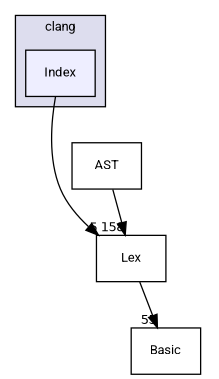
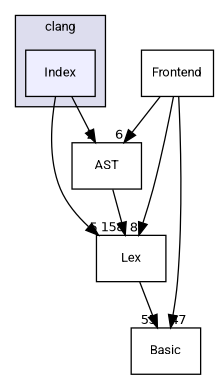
node "Frontend": added
edge "Index" -> "AST": added
